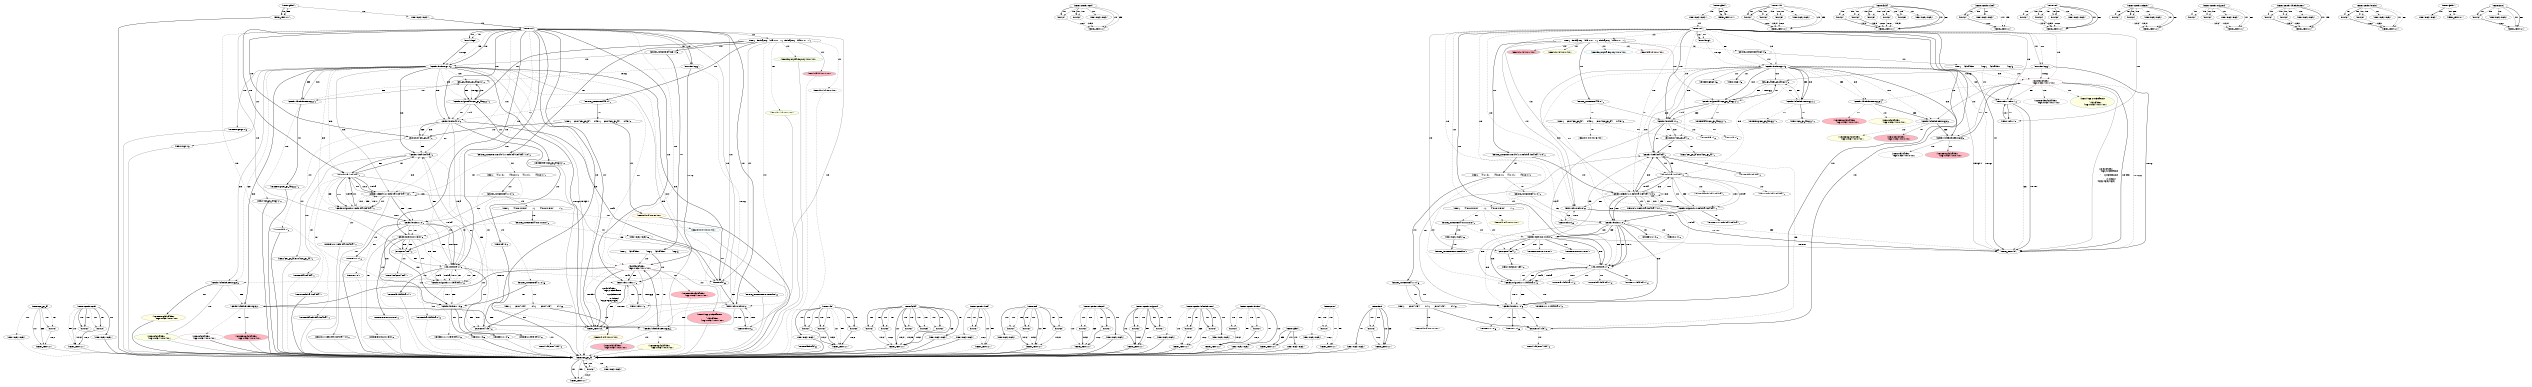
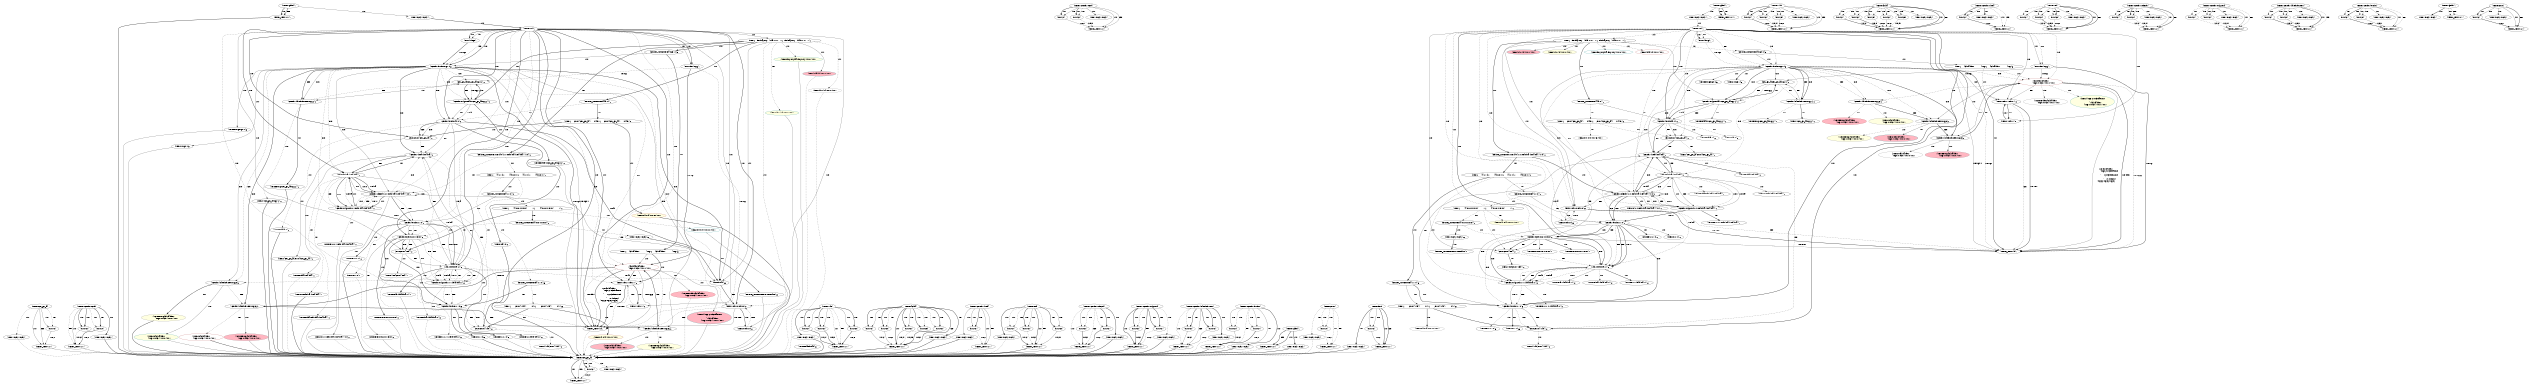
node "(IDENTIFIER,fd,close(fd))": text "30" -> "36"
